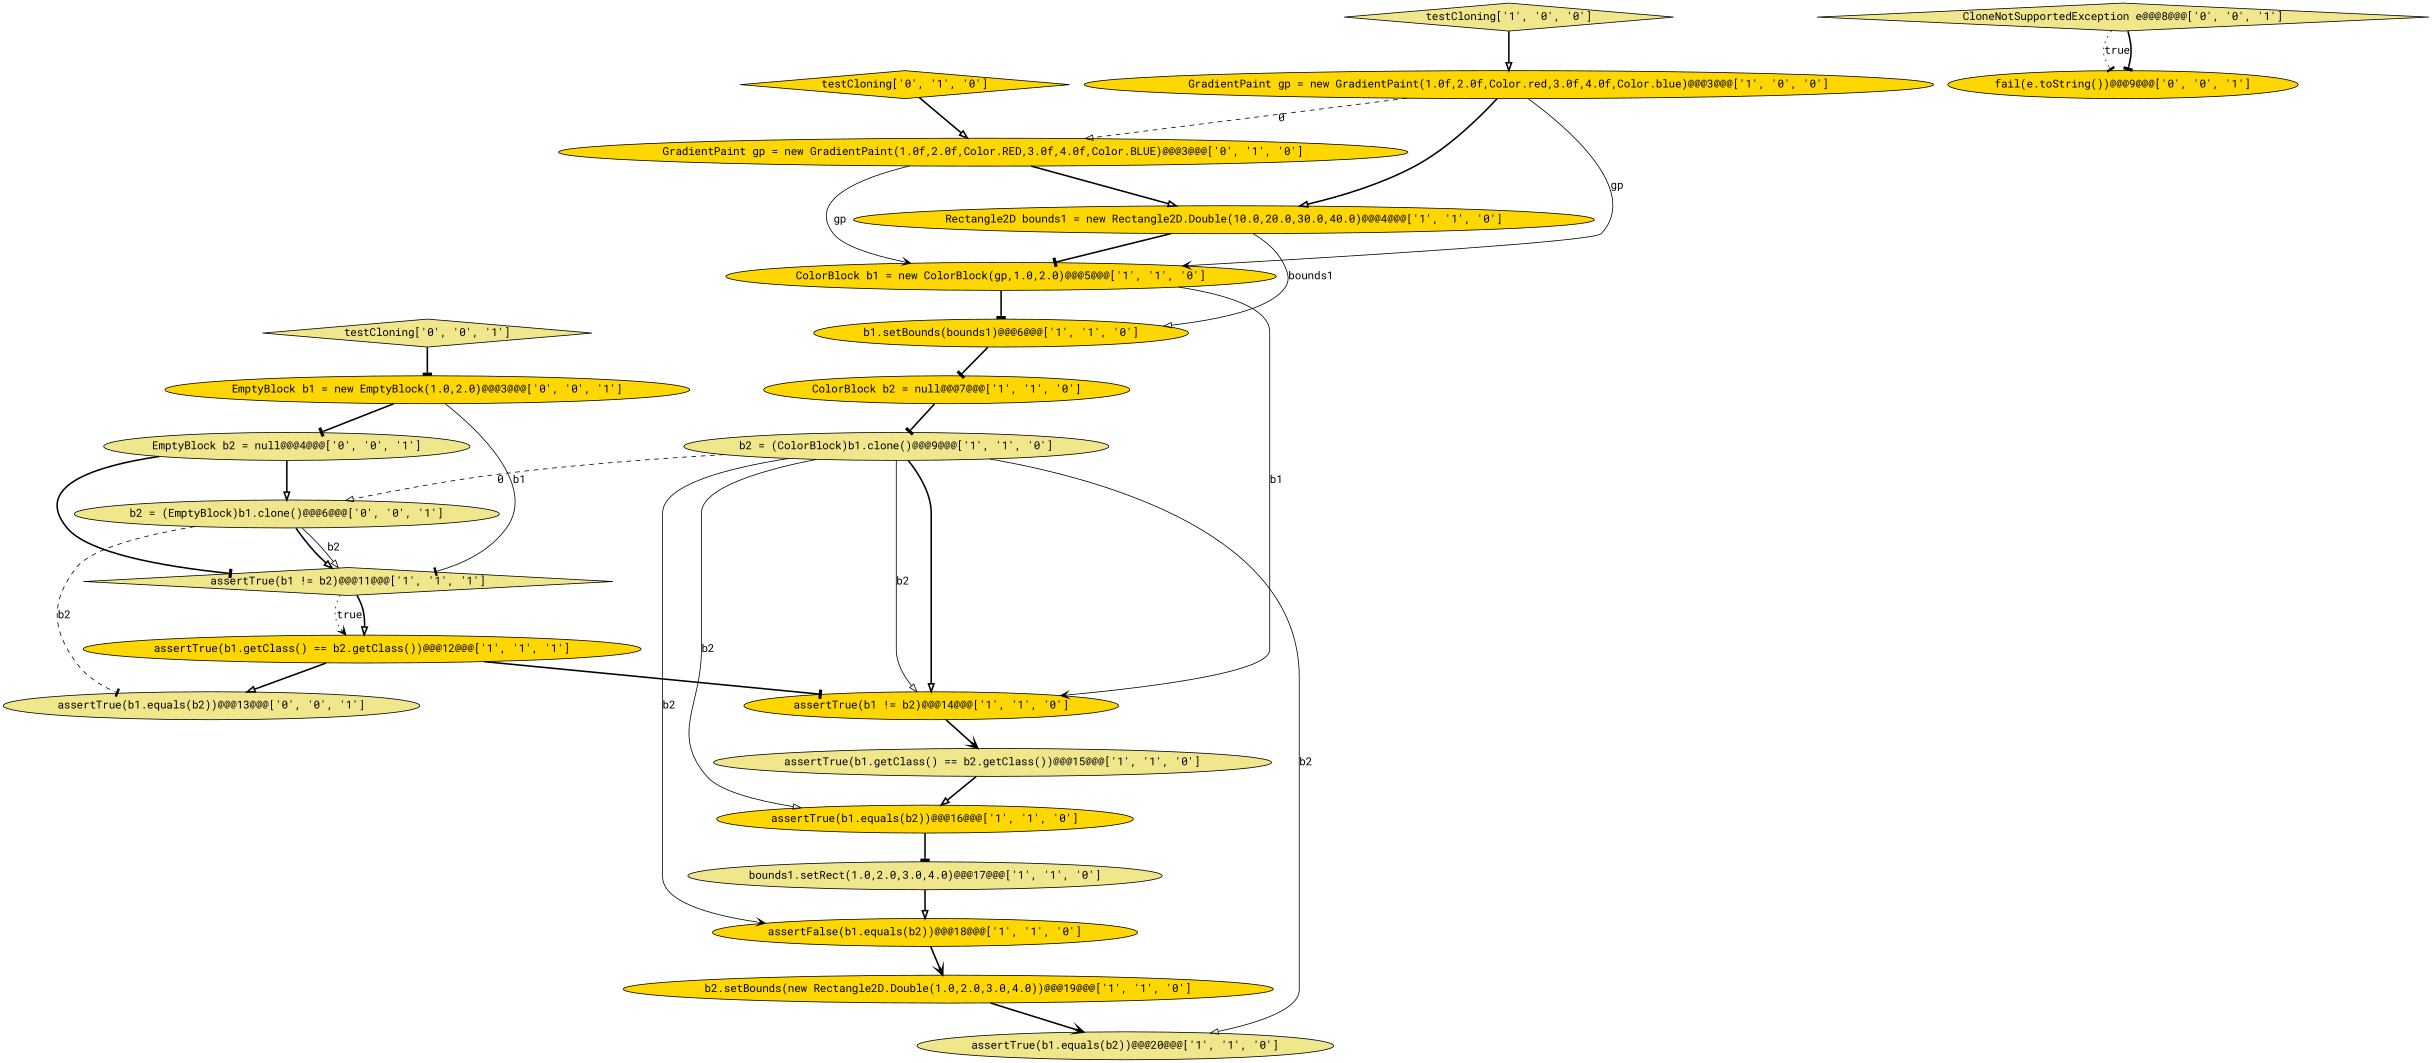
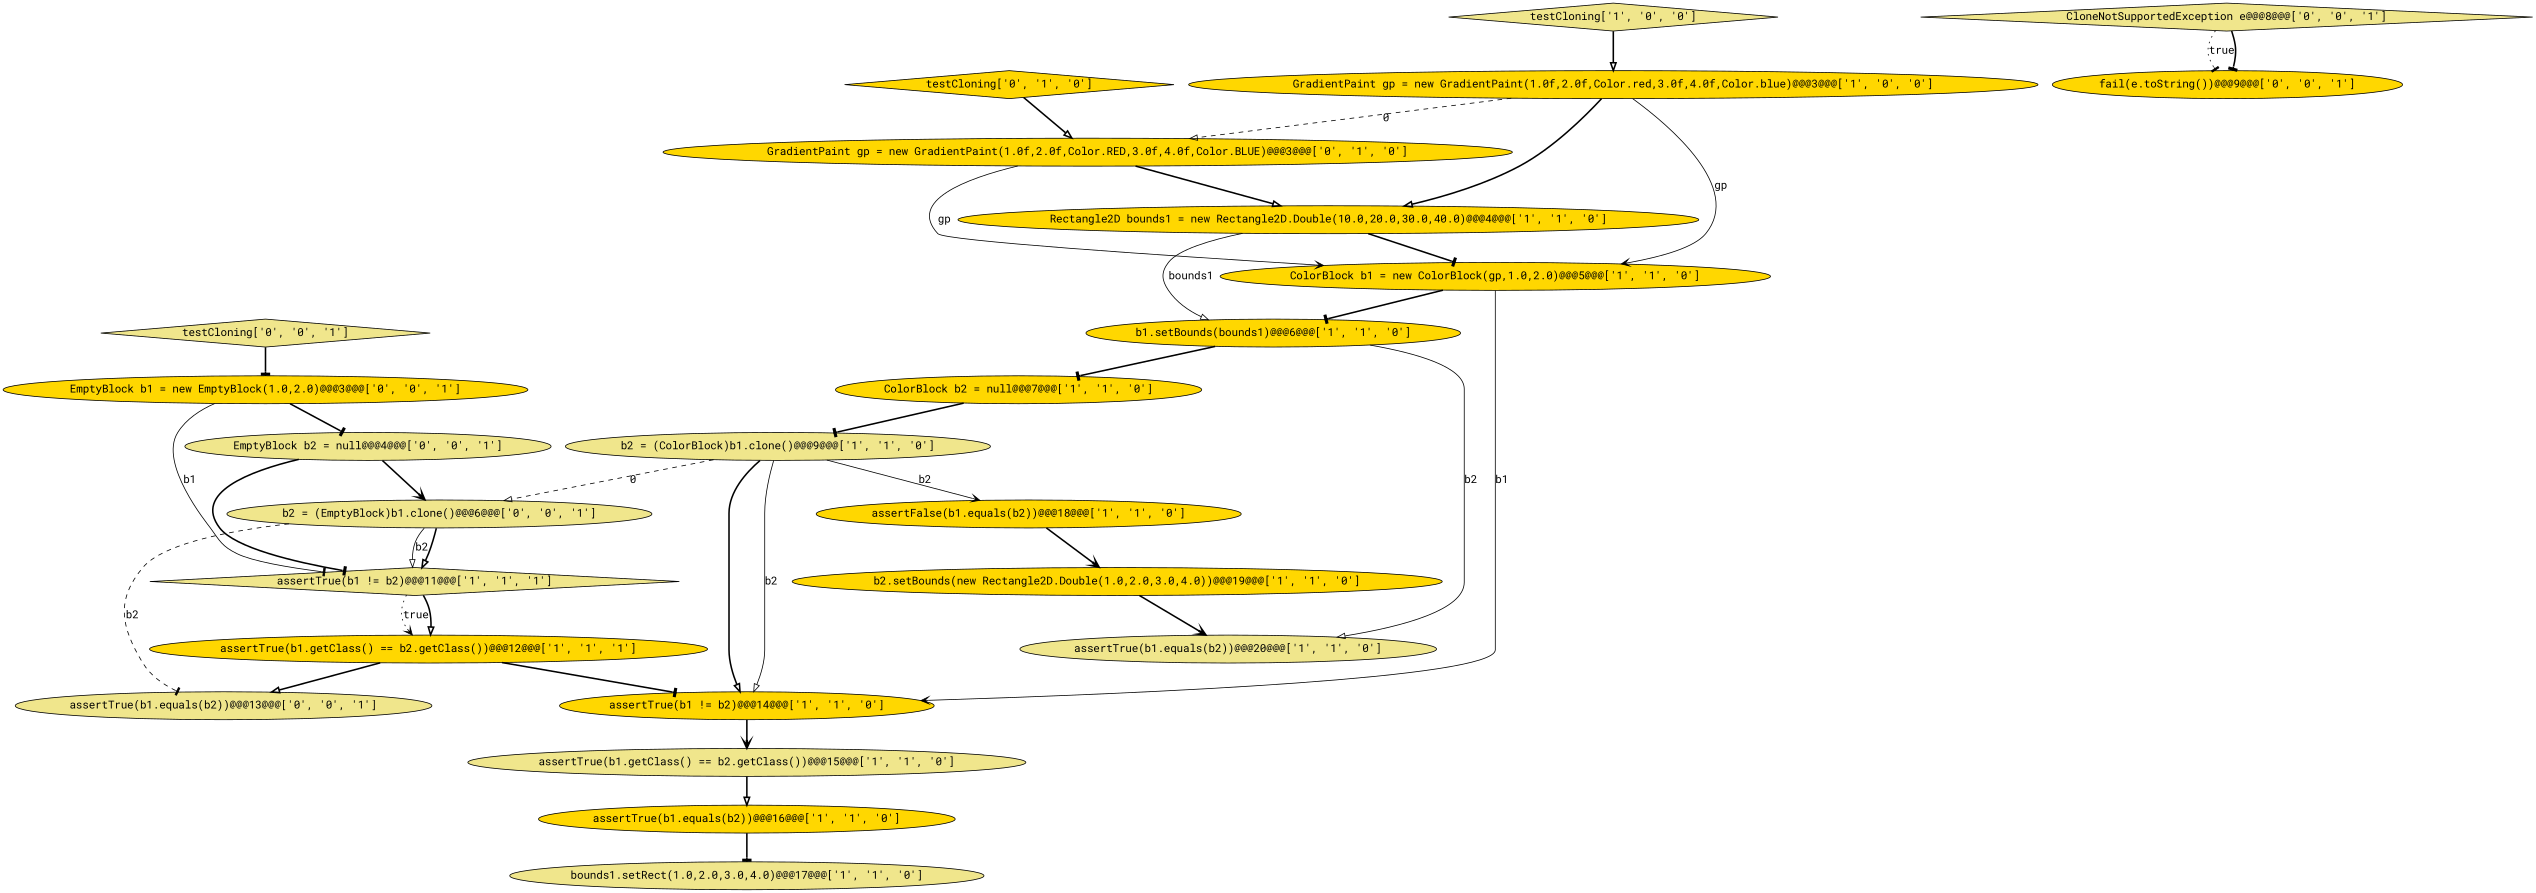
edge "EmptyBlock b2 = null@@@4@@@['0', '0', '1']" -> "b2 = (EmptyBlock)b1.clone()@@@6@@@['0', '0', '1']": arrowhead onormal -> vee
edge "b2 = (ColorBlock)b1.clone()@@@9@@@['1', '1', '0']" -> "assertTrue(b1.equals(b2))@@@16@@@['1', '1', '0']": removed, label "b2"
edge "b2 = (ColorBlock)b1.clone()@@@9@@@['1', '1', '0']" -> "assertTrue(b1.equals(b2))@@@20@@@['1', '1', '0']": now "b1.setBounds(bounds1)@@@6@@@['1', '1', '0']" -> "assertTrue(b1.equals(b2))@@@20@@@['1', '1', '0']"
edge "bounds1.setRect(1.0,2.0,3.0,4.0)@@@17@@@['1', '1', '0']" -> "assertFalse(b1.equals(b2))@@@18@@@['1', '1', '0']": removed
